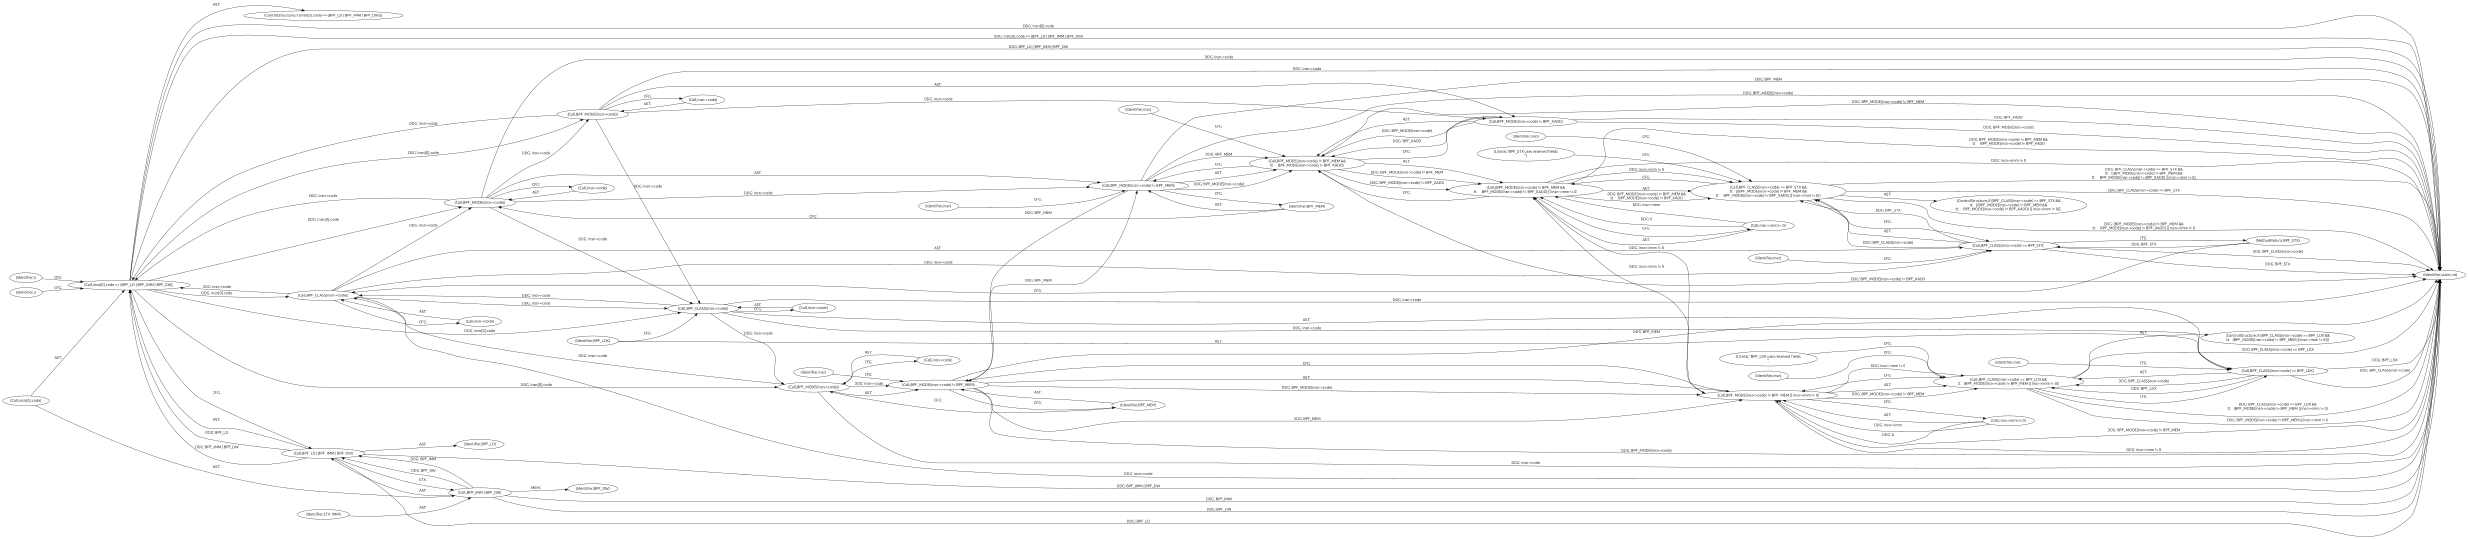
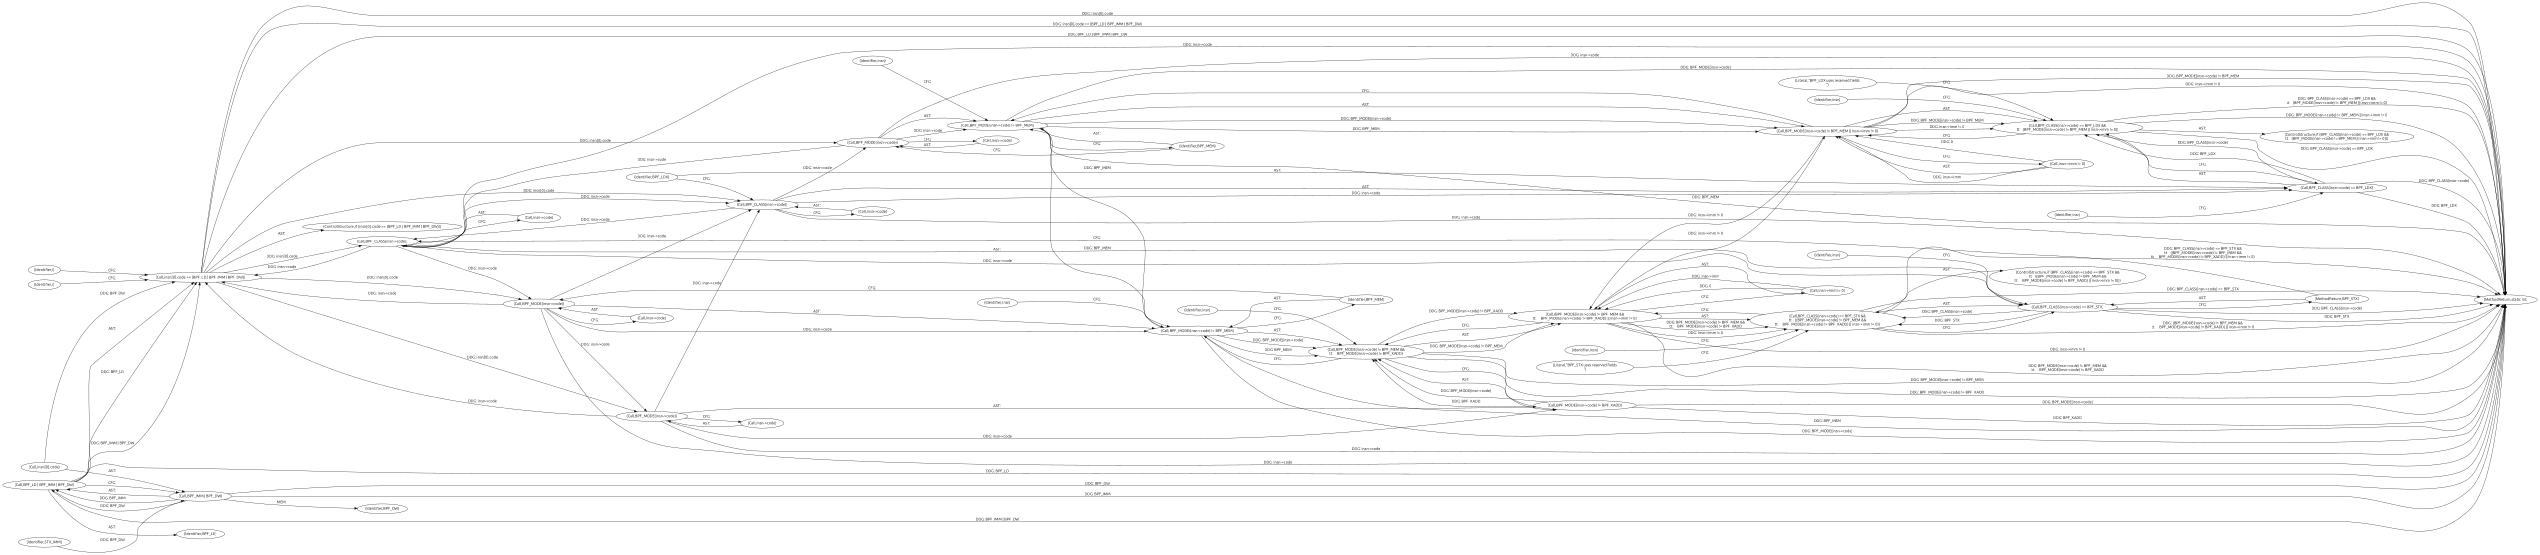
edge "(MethodReturn,BPF_STX)" -> "(Call,BPF_CLASS(insn->code) == BPF_STX)": label "DDG: BPF_STX" -> "AST: "
node "(Identifier,static int)": label "(Identifier,static int)" -> "(MethodReturn,static int)"
edge "(Call,insn[0].code)" -> "(Call,insn[0].code == (BPF_LD | BPF_IMM | BPF_DW))": label "AST: " -> "DDG: BPF_DW"
edge "(Call,insn[0].code == (BPF_LD | BPF_IMM | BPF_DW))" -> "(Call,BPF_LD | BPF_IMM | BPF_DW)": removed, label "CFG:"
edge "(Call,BPF_LD | BPF_IMM | BPF_DW)" -> "(Call,BPF_IMM | BPF_DW)": label "STX: " -> "CFG: "
edge "(Identifier,STX_IMM)" -> "(Call,BPF_IMM | BPF_DW)": label "AST: " -> "DDG: BPF_DW"
